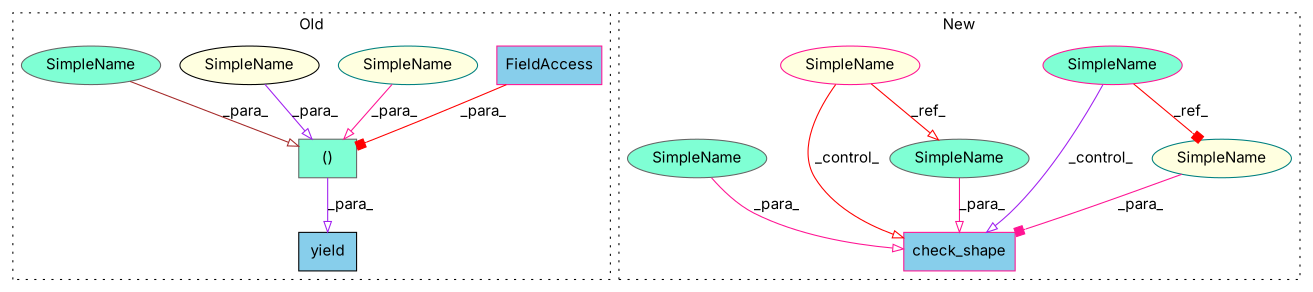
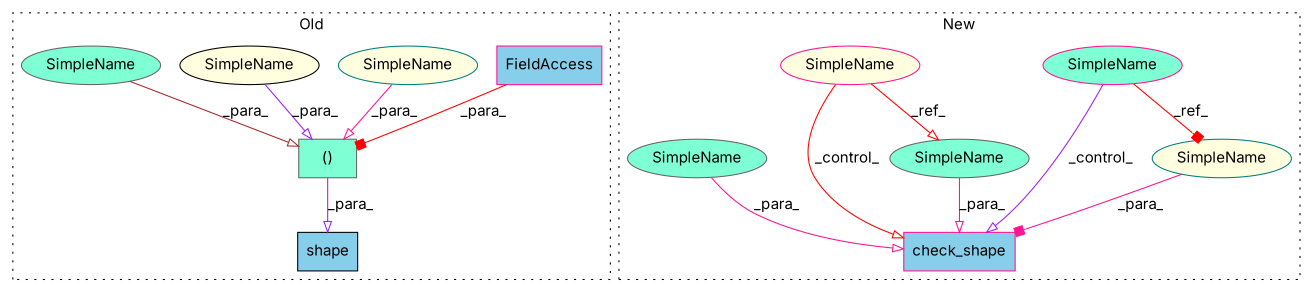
node "yield": label "yield" -> "shape"
